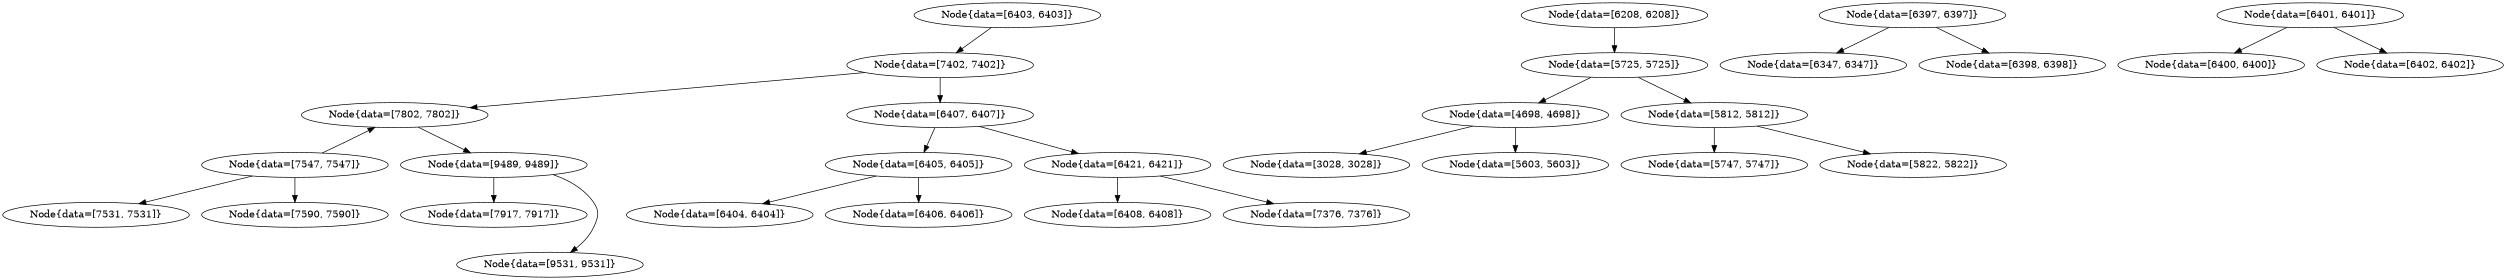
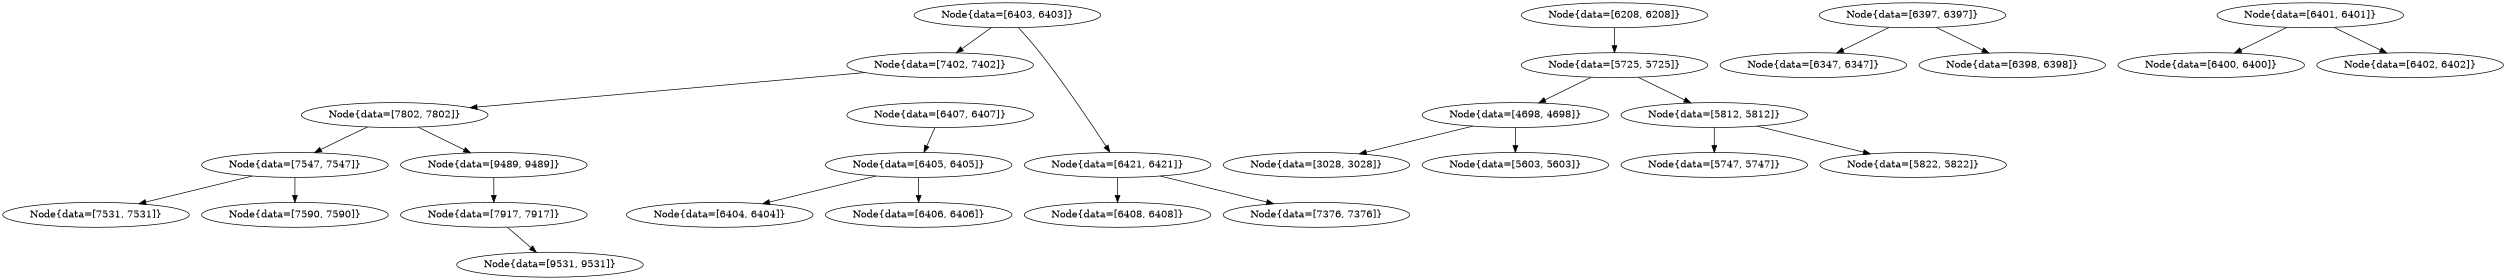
edge "Node{data=[7402, 7402]}" -> "Node{data=[6407, 6407]}": removed
edge "Node{data=[6407, 6407]}" -> "Node{data=[6421, 6421]}": now "Node{data=[6403, 6403]}" -> "Node{data=[6421, 6421]}"
edge "Node{data=[7547, 7547]}" -> "Node{data=[7802, 7802]}": reversed
edge "Node{data=[9489, 9489]}" -> "Node{data=[9531, 9531]}": now "Node{data=[7917, 7917]}" -> "Node{data=[9531, 9531]}"
